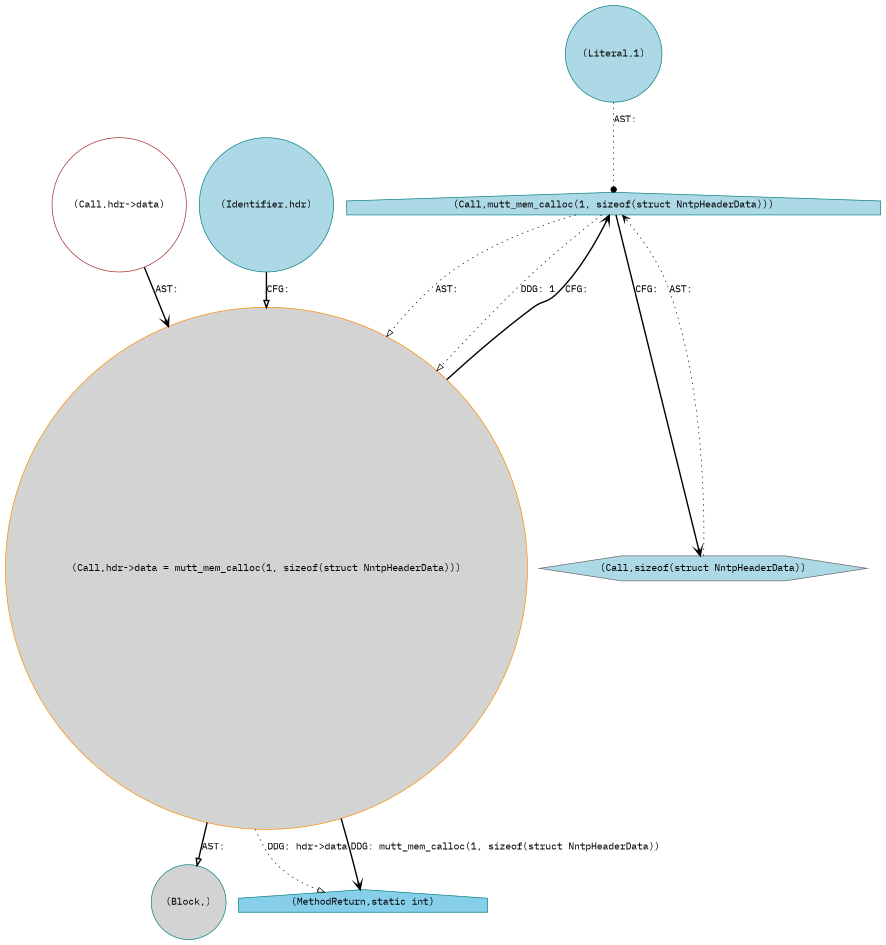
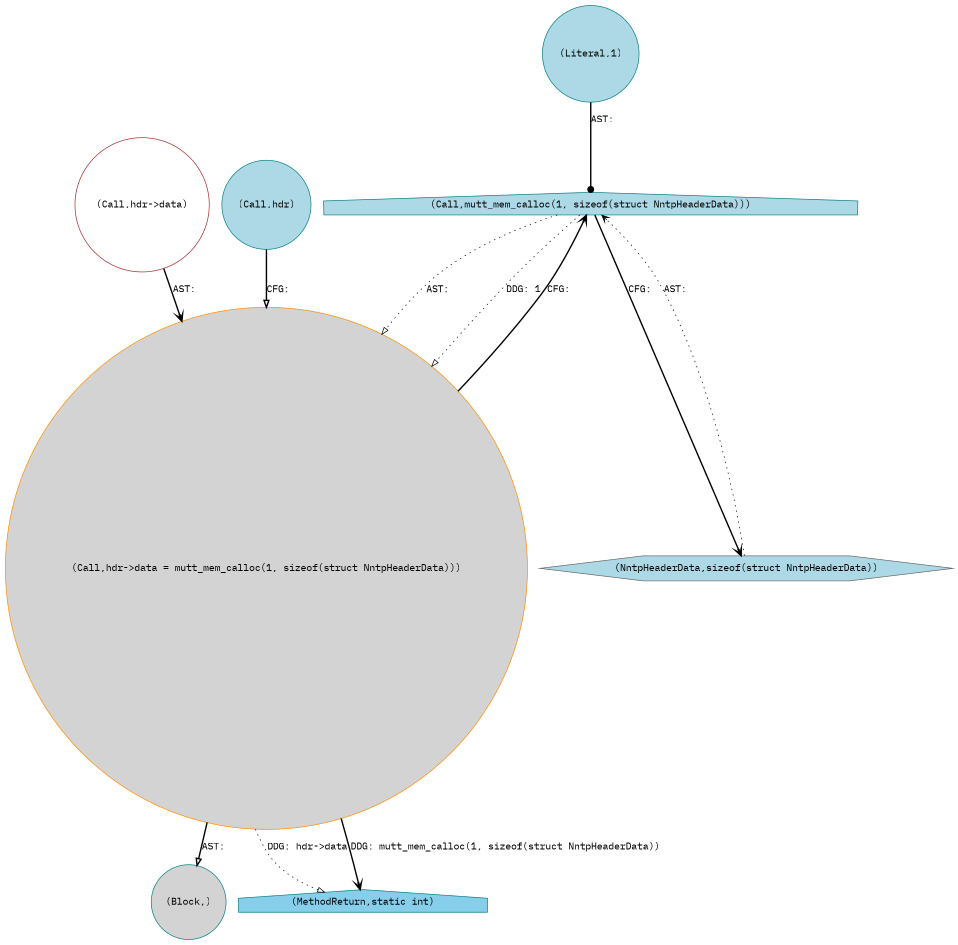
edge "(Literal,1)" -> "(Call,mutt_mem_calloc(1, sizeof(struct NntpHeaderData)))": style dotted -> bold
node "(Identifier,hdr)": label "(Identifier,hdr)" -> "(Call,hdr)"
node "(Call,sizeof(struct NntpHeaderData))": label "(Call,sizeof(struct NntpHeaderData))" -> "(NntpHeaderData,sizeof(struct NntpHeaderData))"
